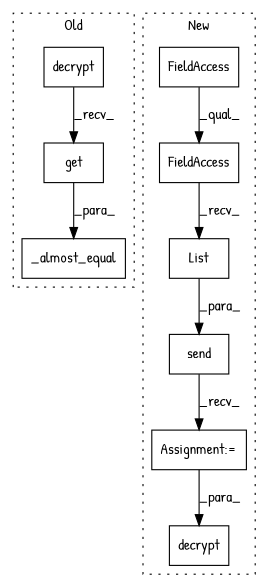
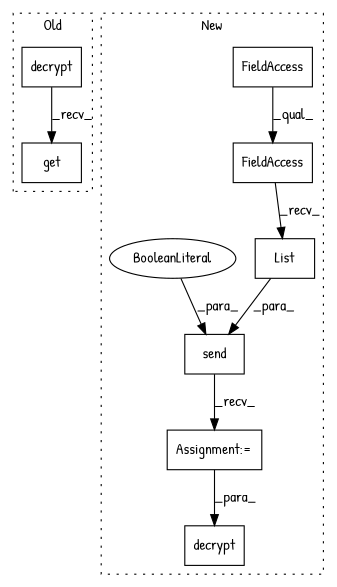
node "_almost_equal": removed
node "BooleanLiteral": added
